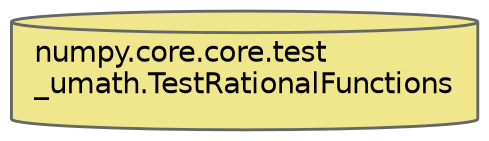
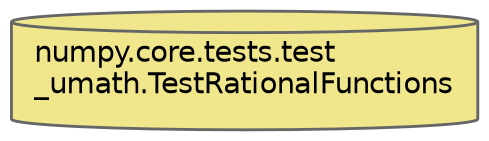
node "numpy.core.core.test _umath.TestRationalFunctions": label "numpy.core.core.test _umath.TestRationalFunctions" -> "numpy.core.tests.test _umath.TestRationalFunctions"
